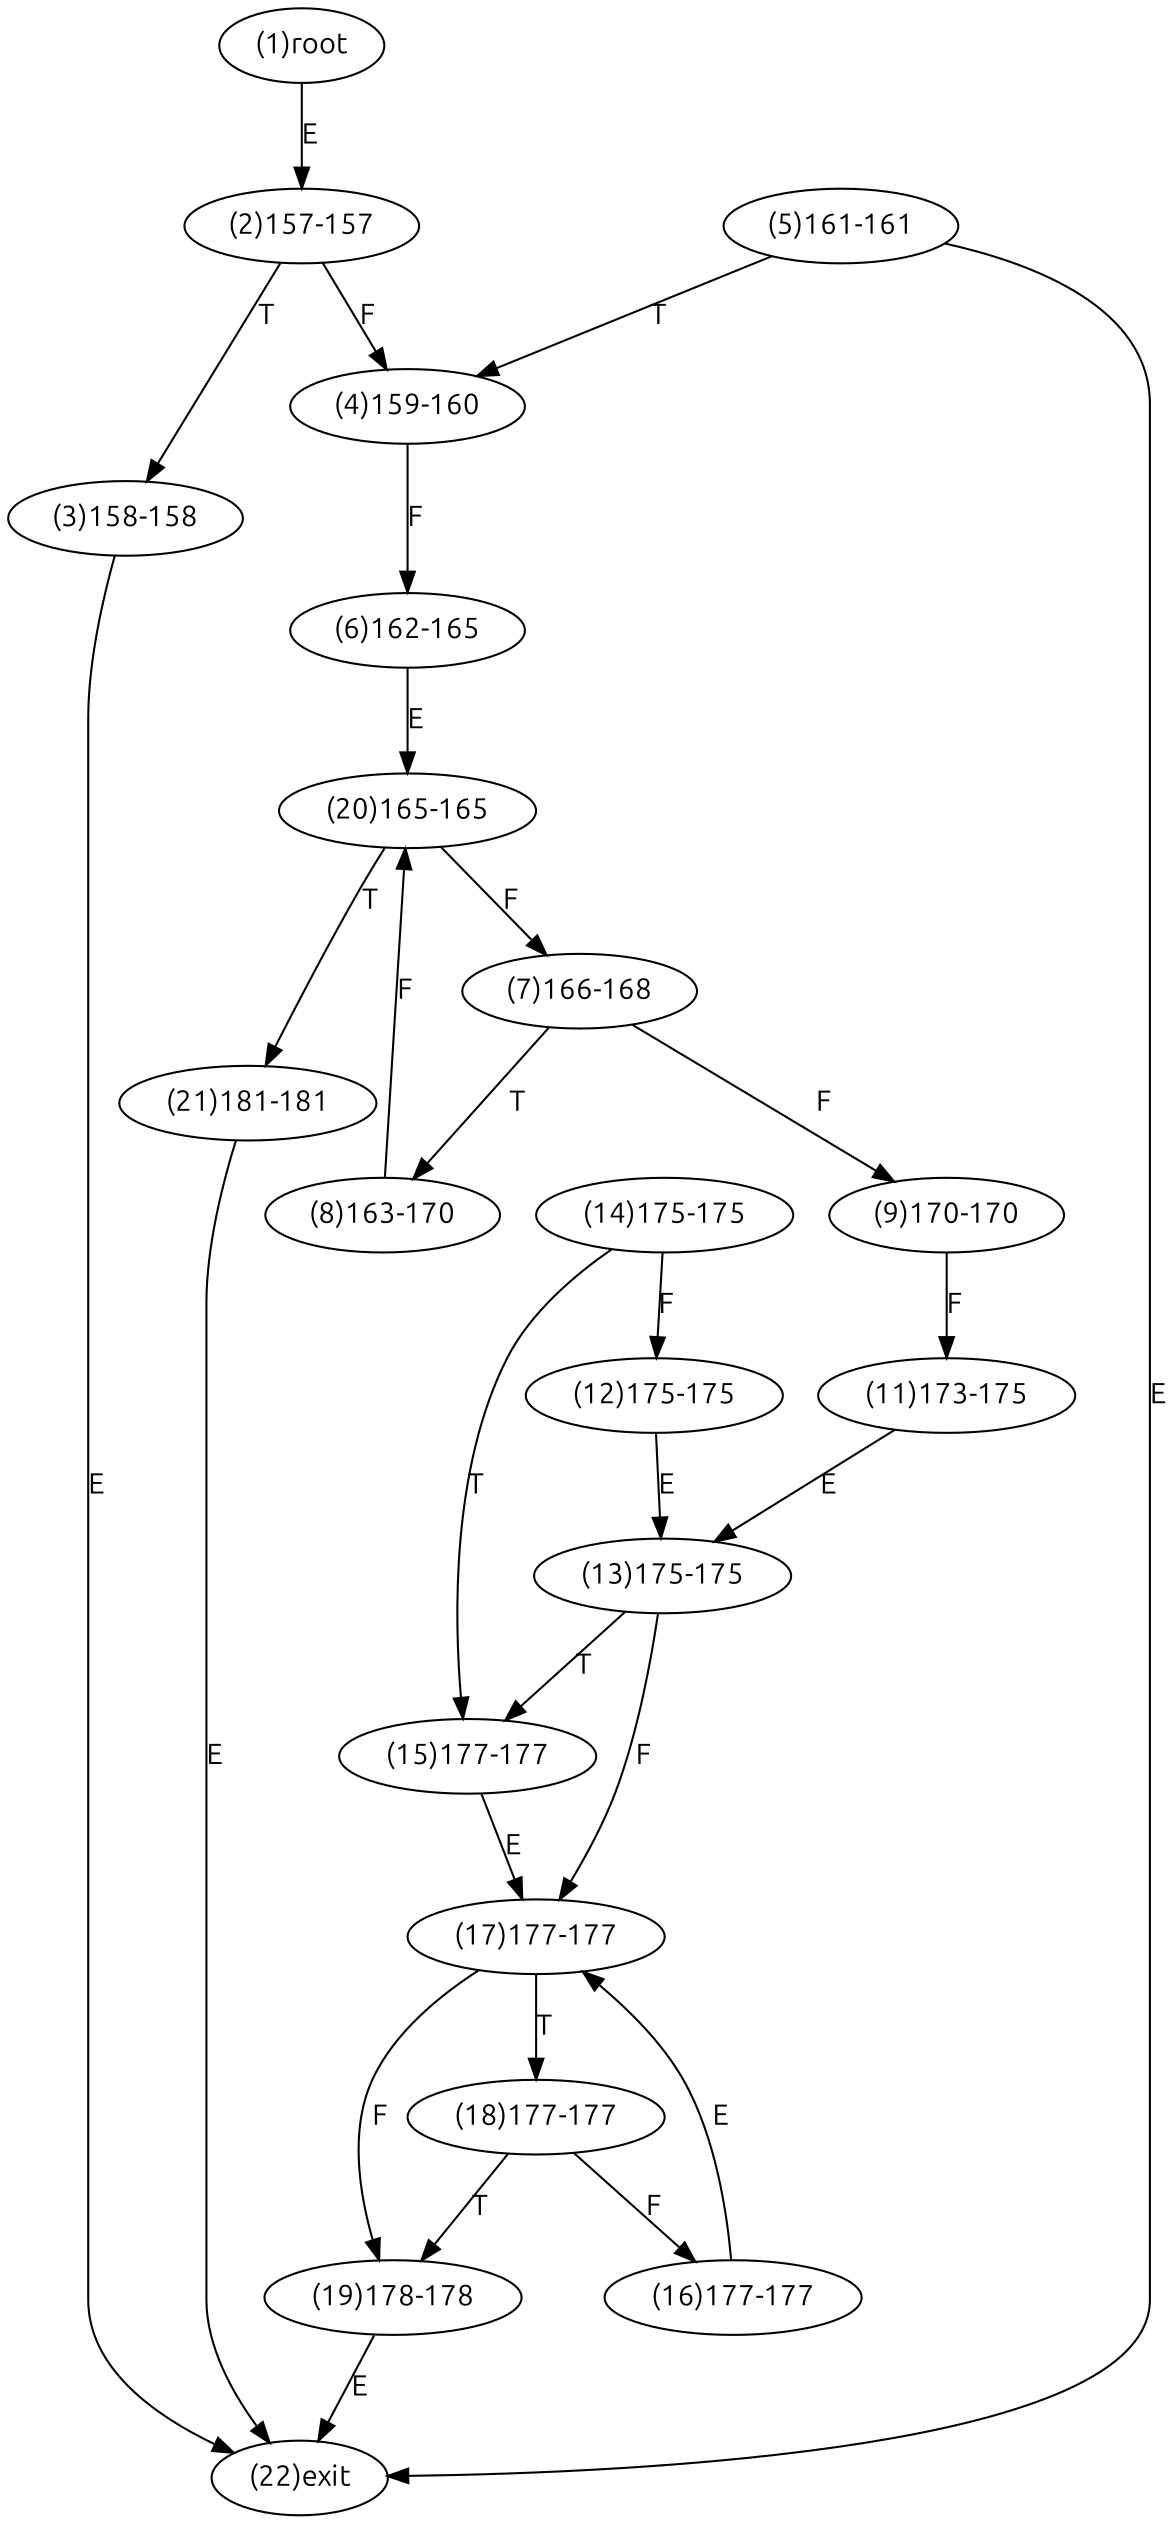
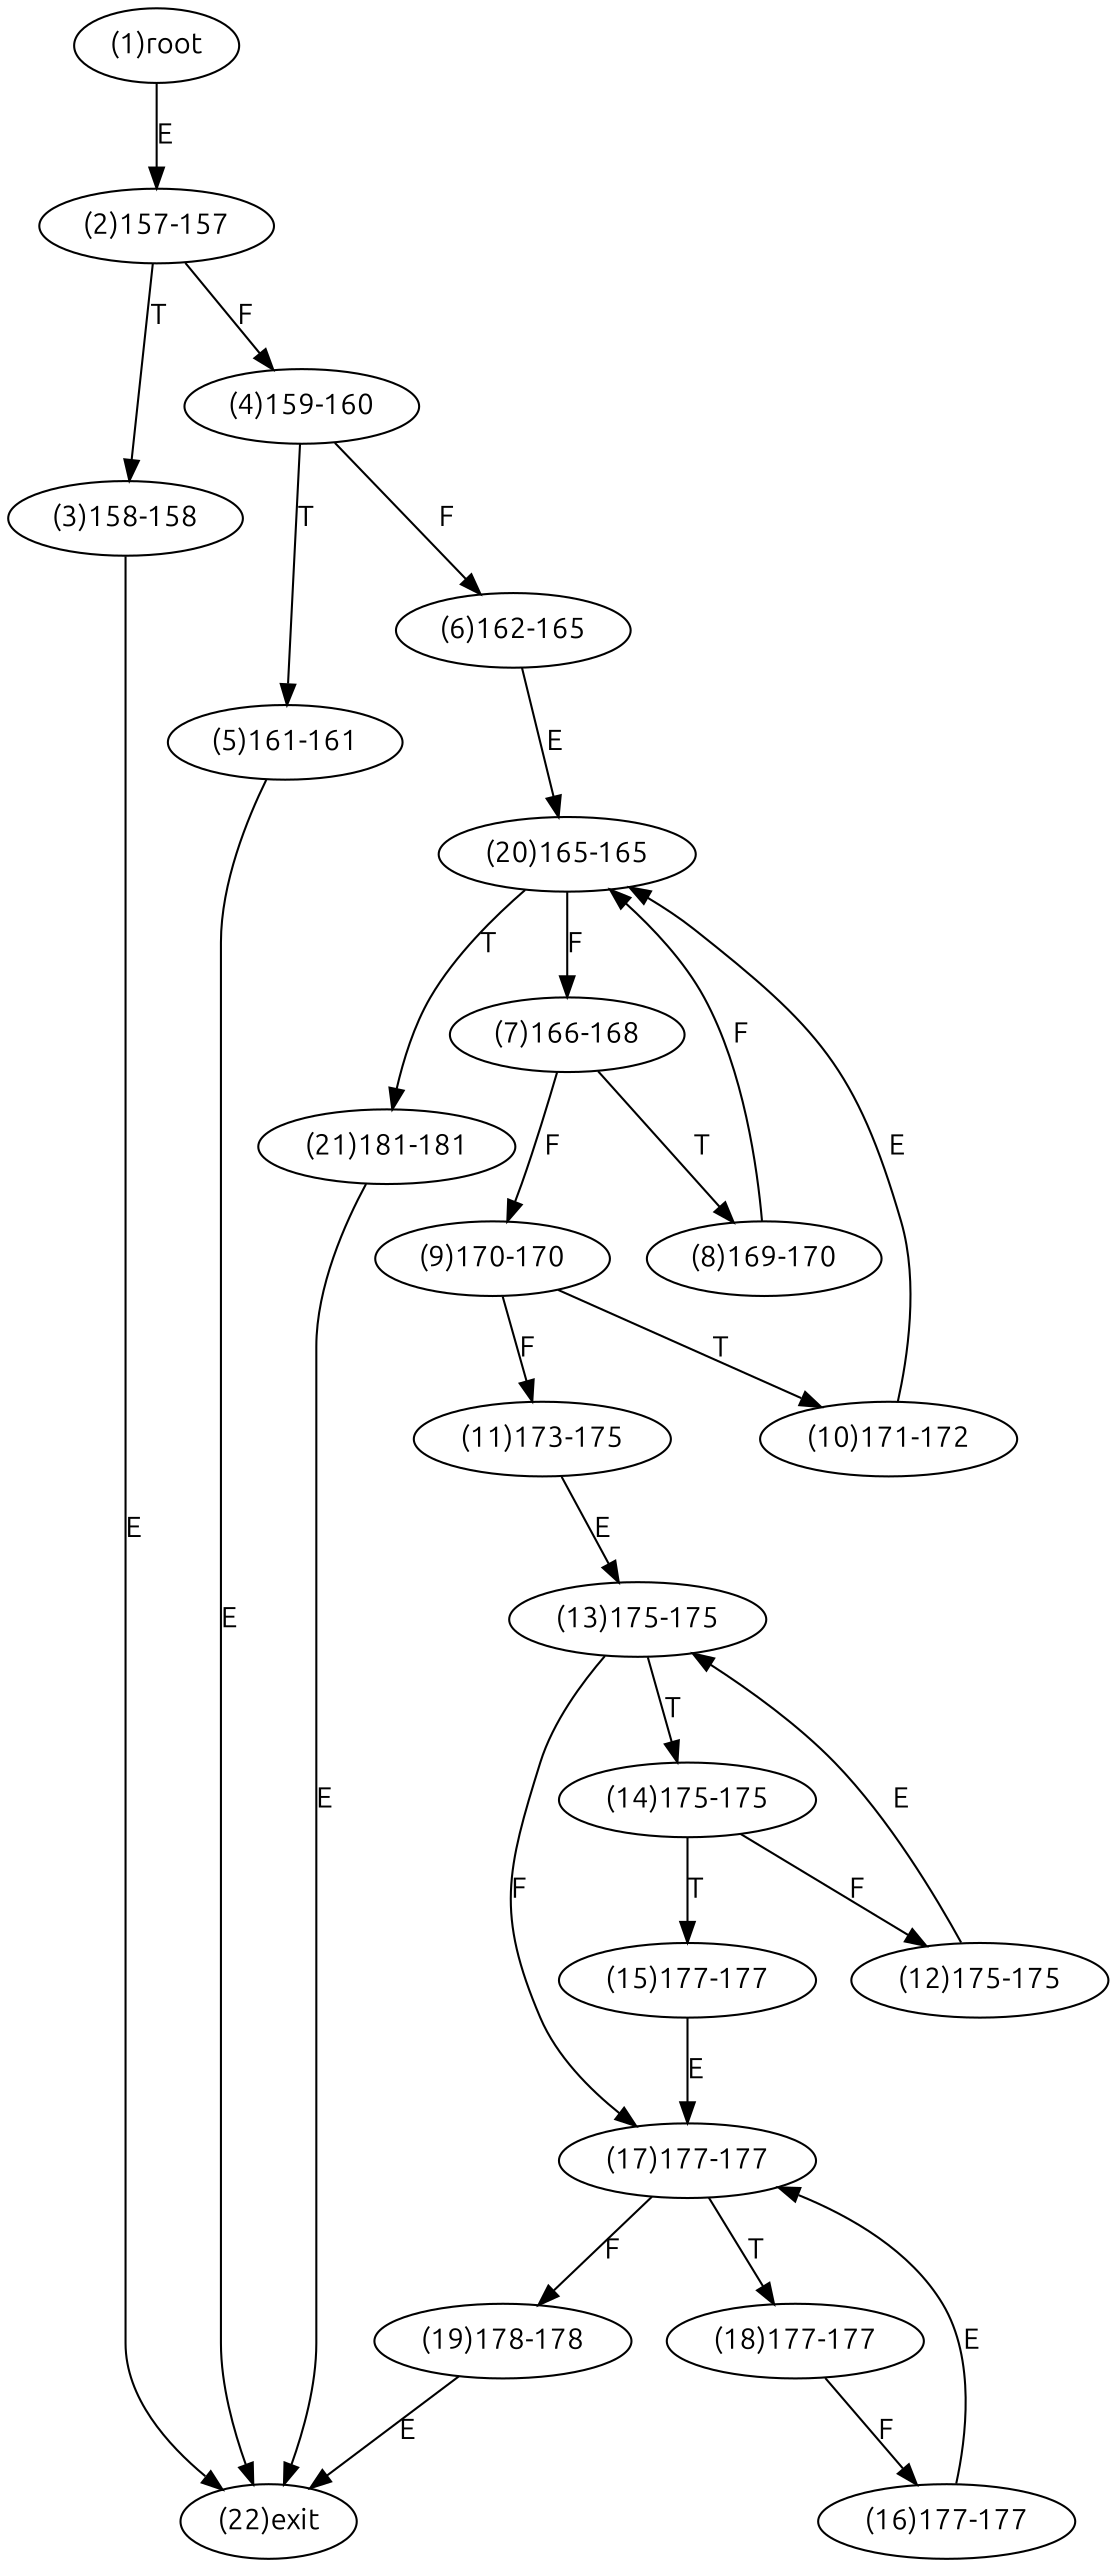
edge "(5)161-161" -> "(4)159-160": reversed
node "(8)163-170": label "(8)163-170" -> "(8)169-170"
node "(10)171-172": added
edge "(13)175-175" -> "(15)177-177": now "(13)175-175" -> "(14)175-175"
edge "(18)177-177" -> "(19)178-178": removed, label "T"
